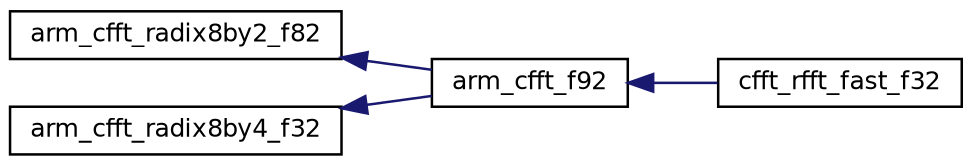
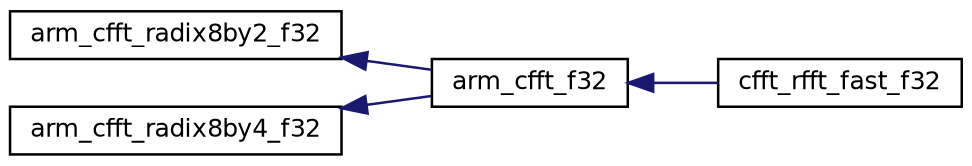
node "arm_cfft_radix8by2_f82": label "arm_cfft_radix8by2_f82" -> "arm_cfft_radix8by2_f32"
node "arm_cfft_f92": label "arm_cfft_f92" -> "arm_cfft_f32"
